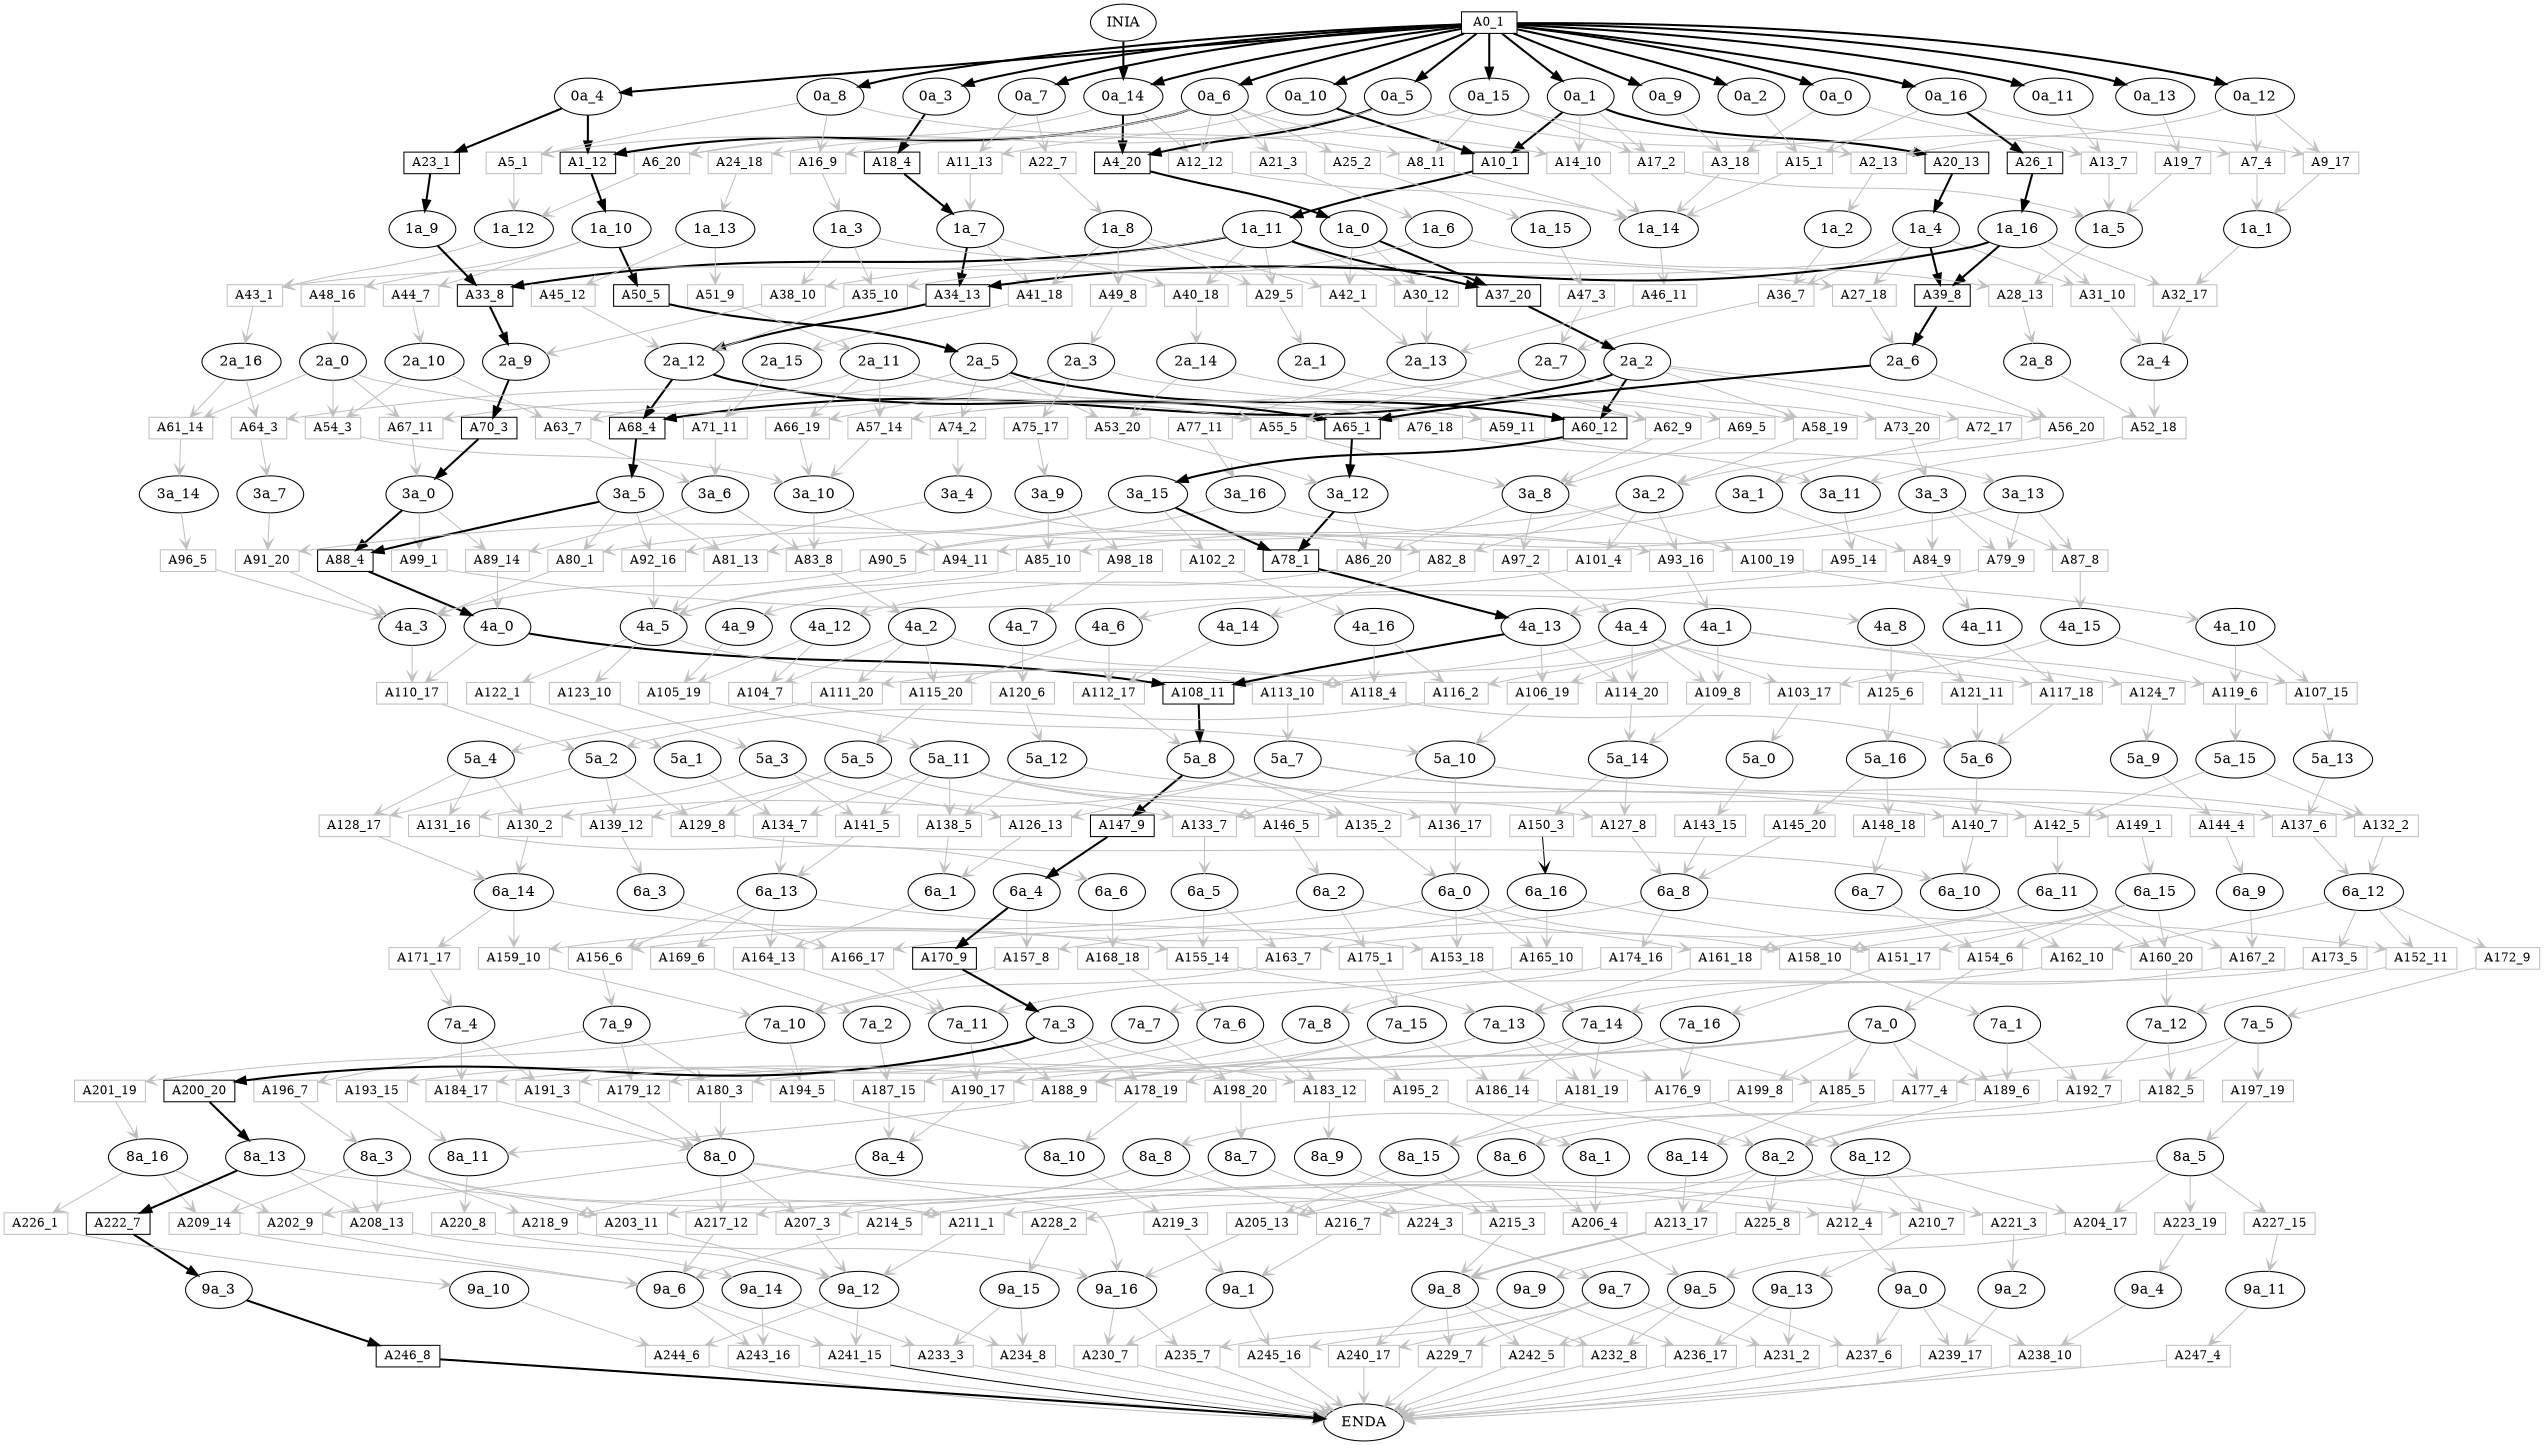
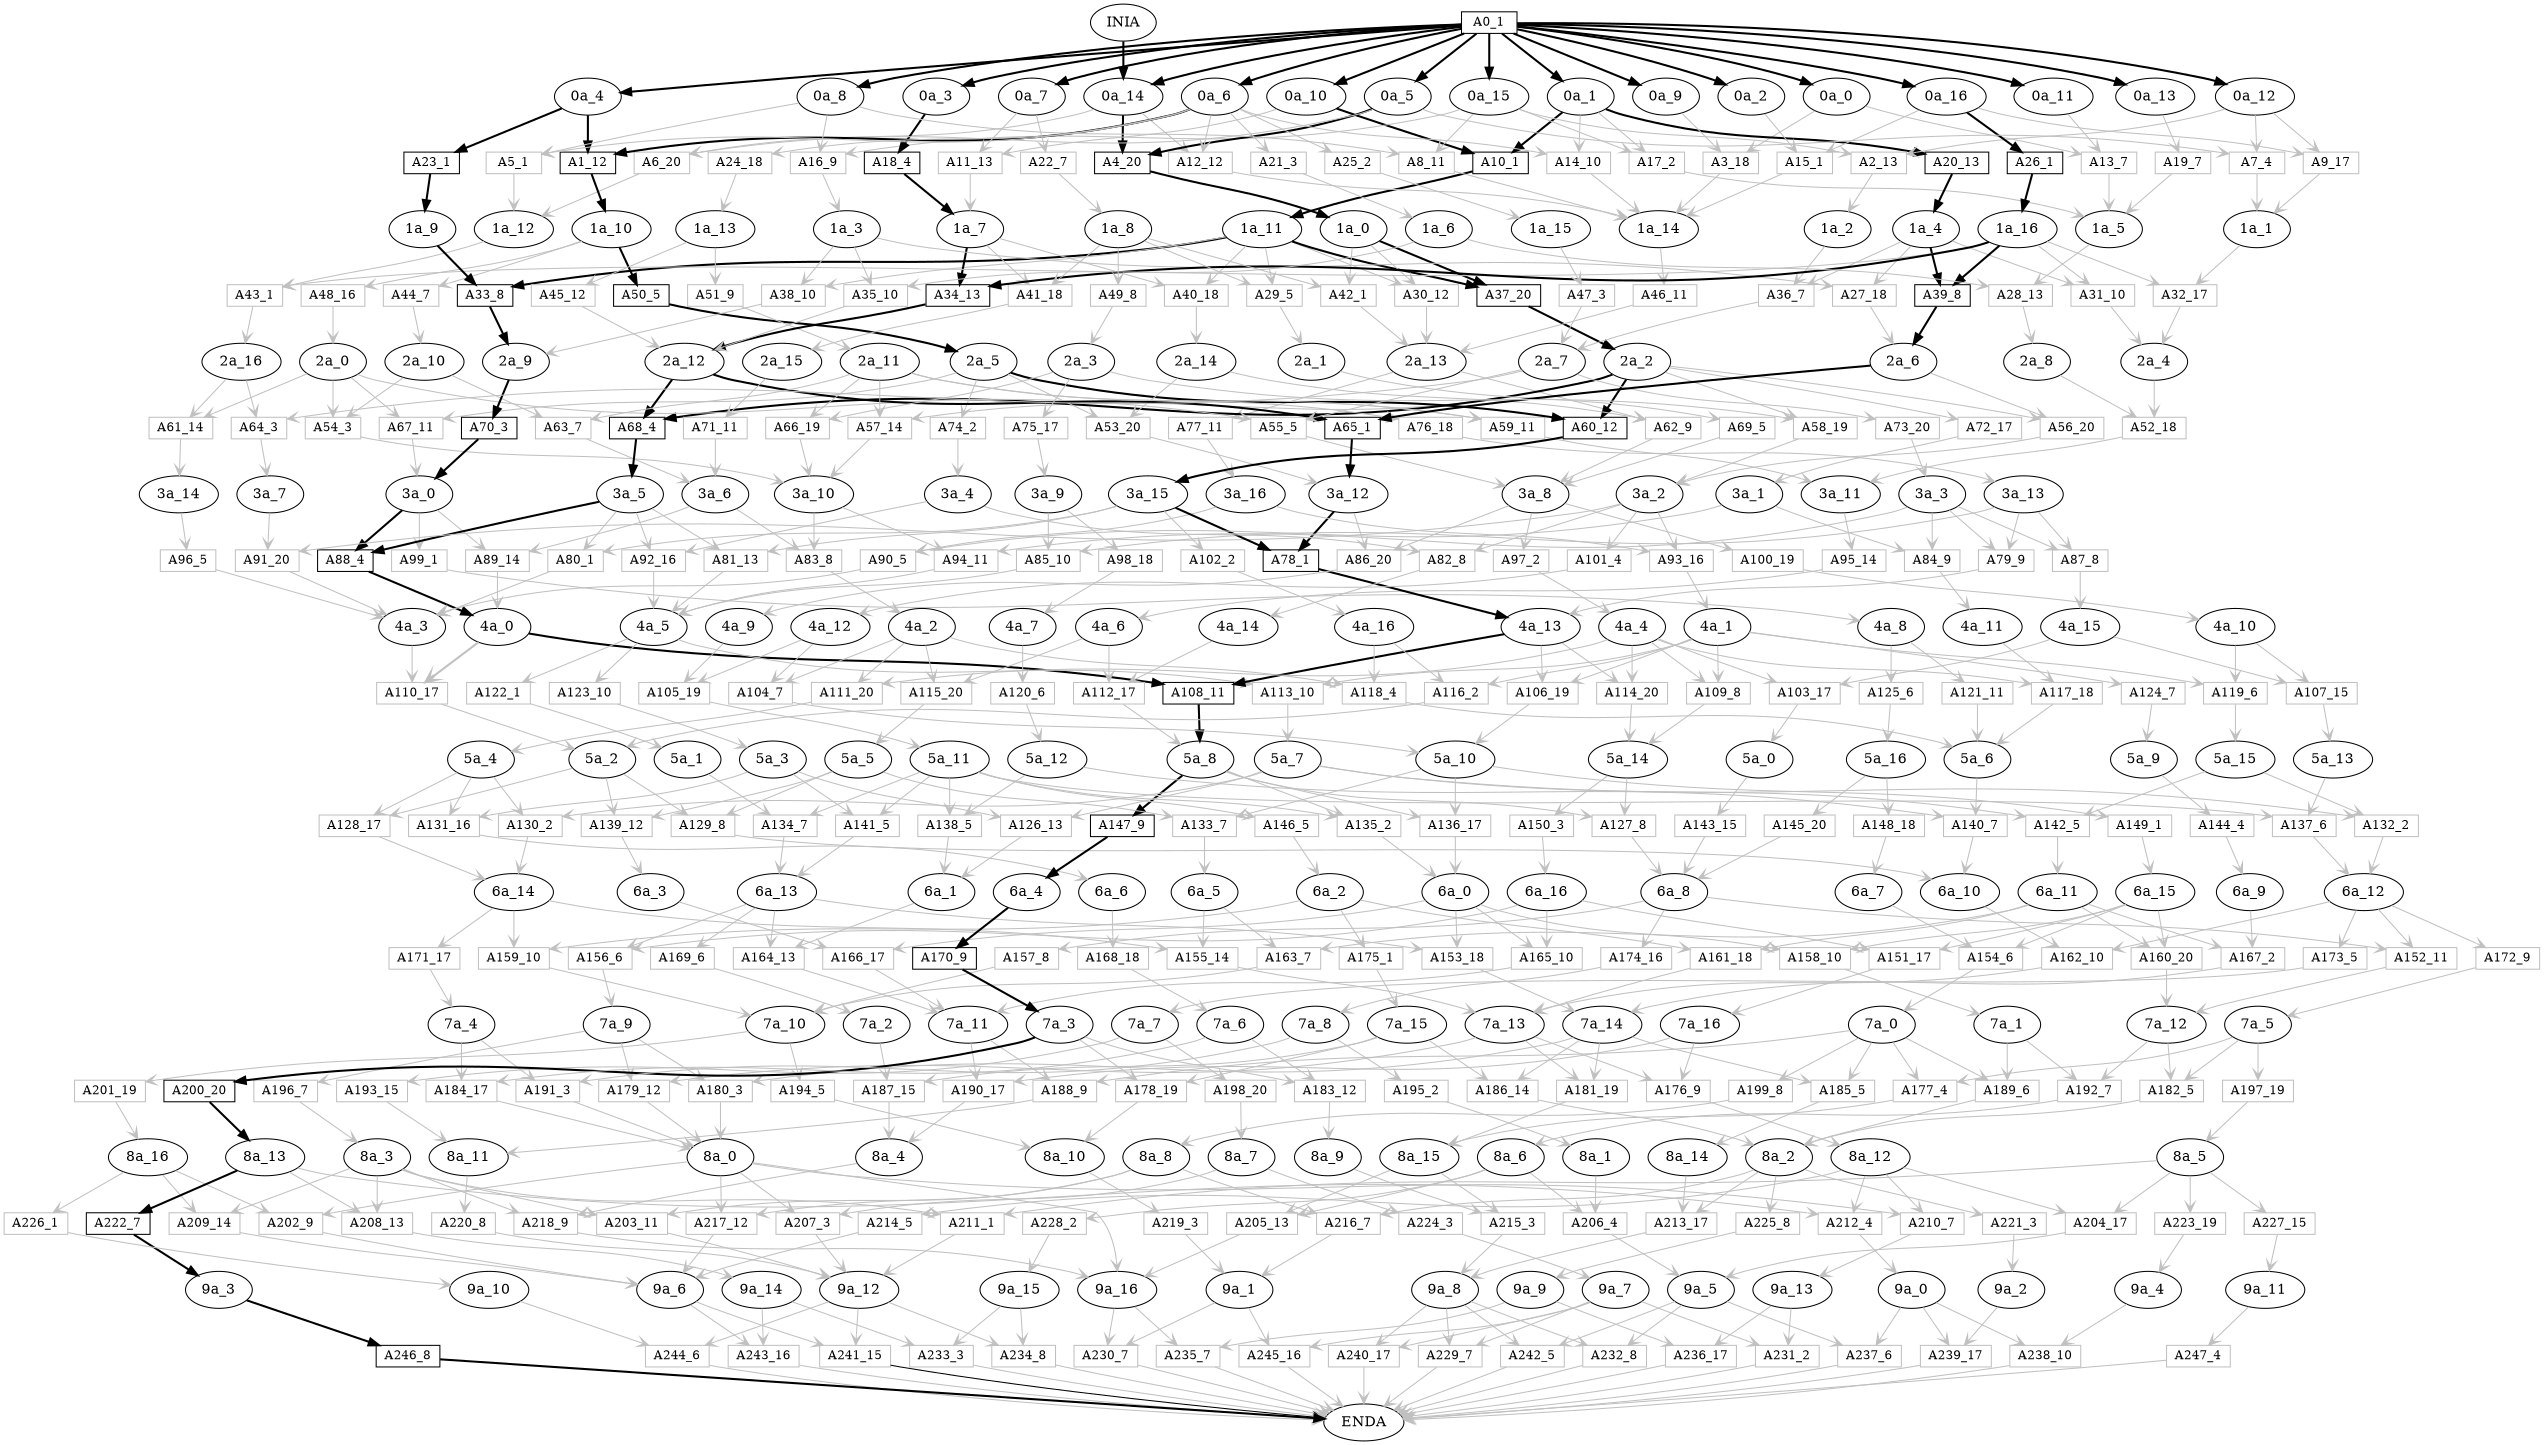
edge "4a_0" -> "A110_17": style solid -> bold
edge "A150_3" -> "6a_16": color black -> grey
edge "6a_4" -> "A157_8": removed
edge "7a_0" -> "A188_9": style bold -> solid
edge "A213_17" -> "9a_8": style bold -> solid
